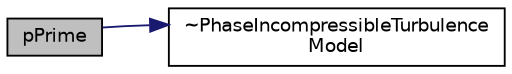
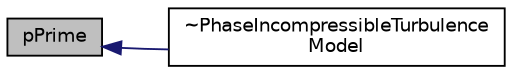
edge "pPrime" -> "~PhaseIncompressibleTurbulence Model": reversed
